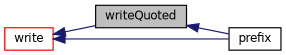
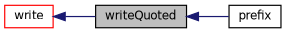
edge "prefix" -> "write": removed
